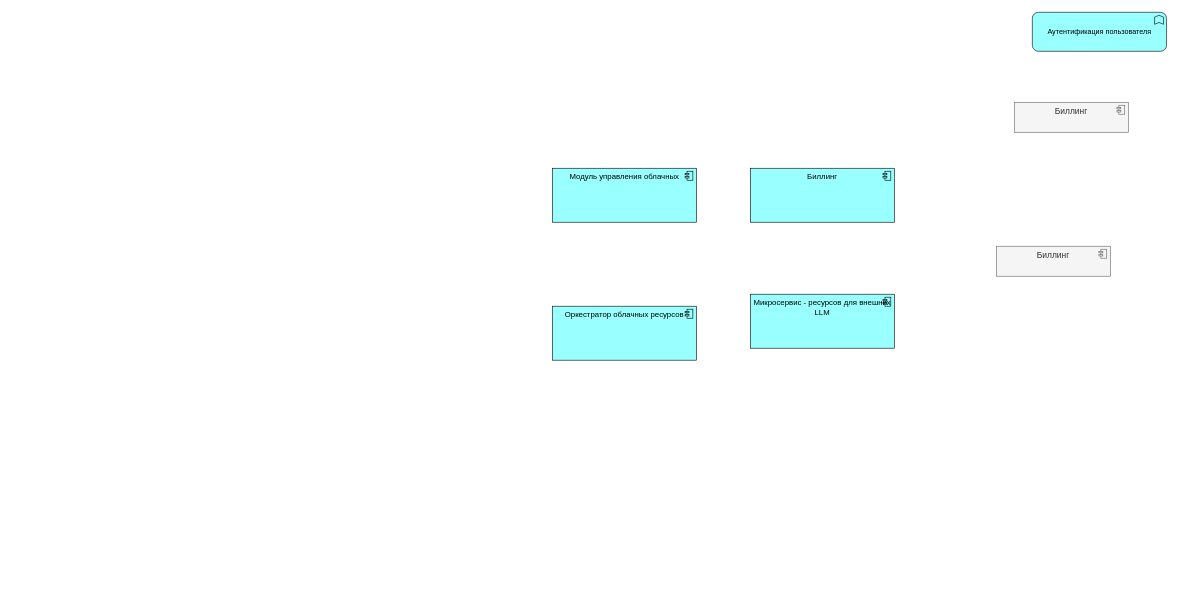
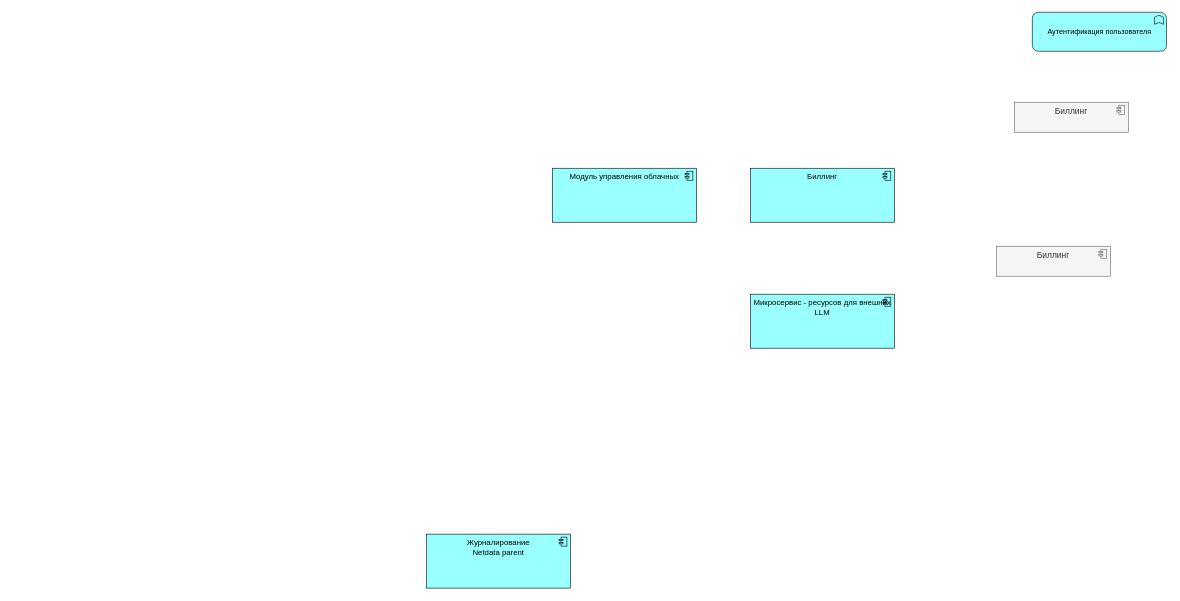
node "Оркестратор облачных ресурсов": removed
node "Журналирование Netdata parent": added
